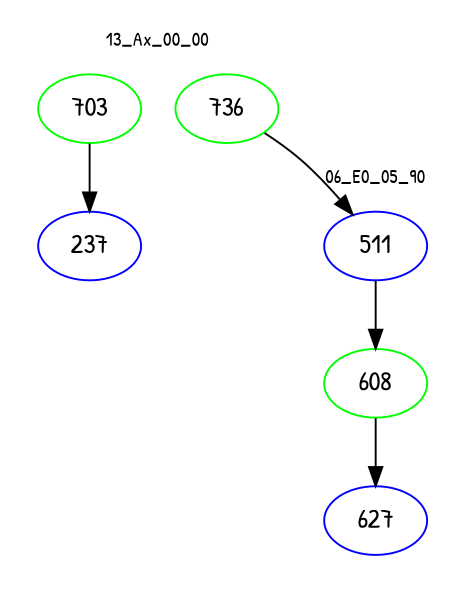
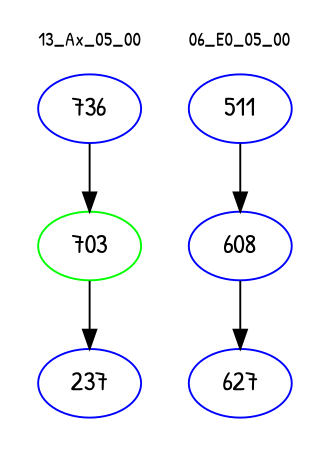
cluster "13_Ax_00_00": label "13_Ax_00_00" -> "13_Ax_05_00"
node "736": color green -> blue
cluster "06_E0_05_90": label "06_E0_05_90" -> "06_E0_05_00"
edge "736" -> "511": now "736" -> "703"
node "608": color green -> blue
